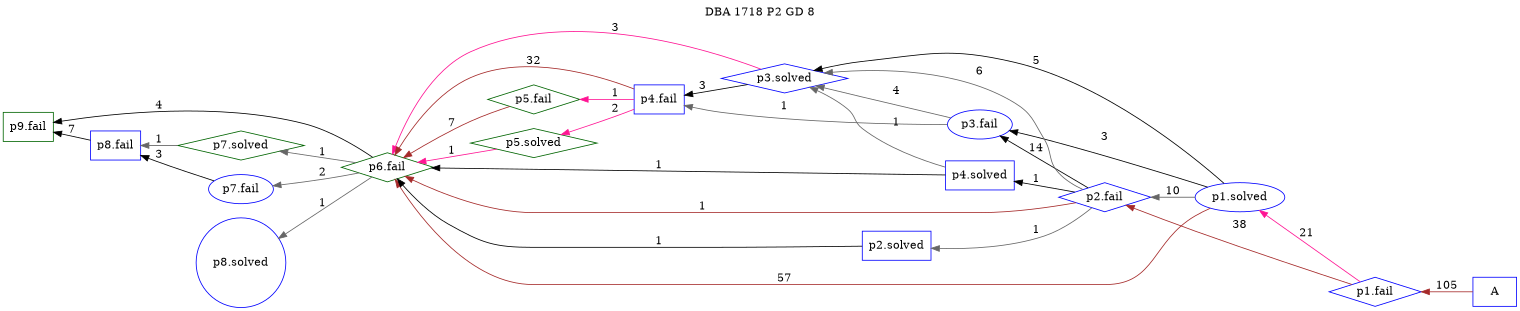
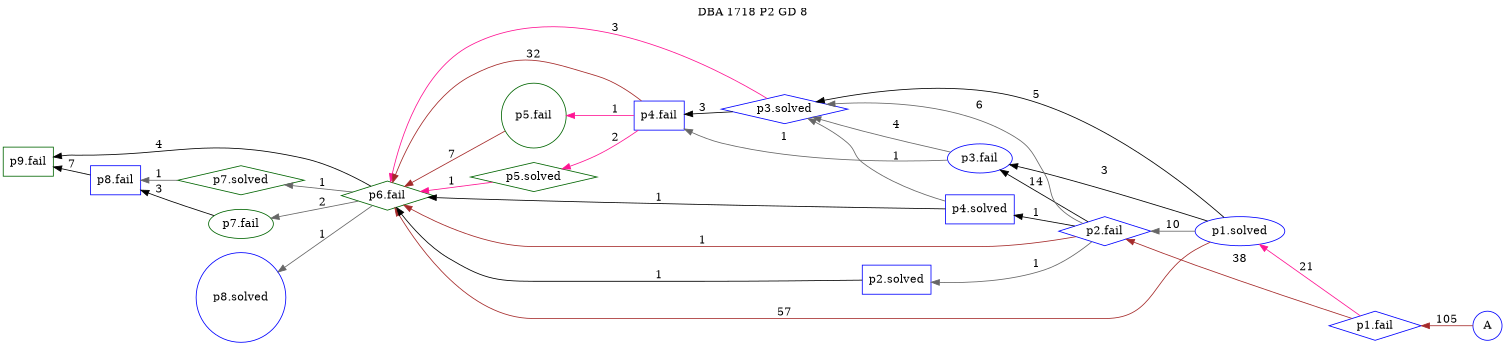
node "p5.fail": shape diamond -> circle
node "p7.fail": color blue -> darkgreen
node "A": shape box -> circle
